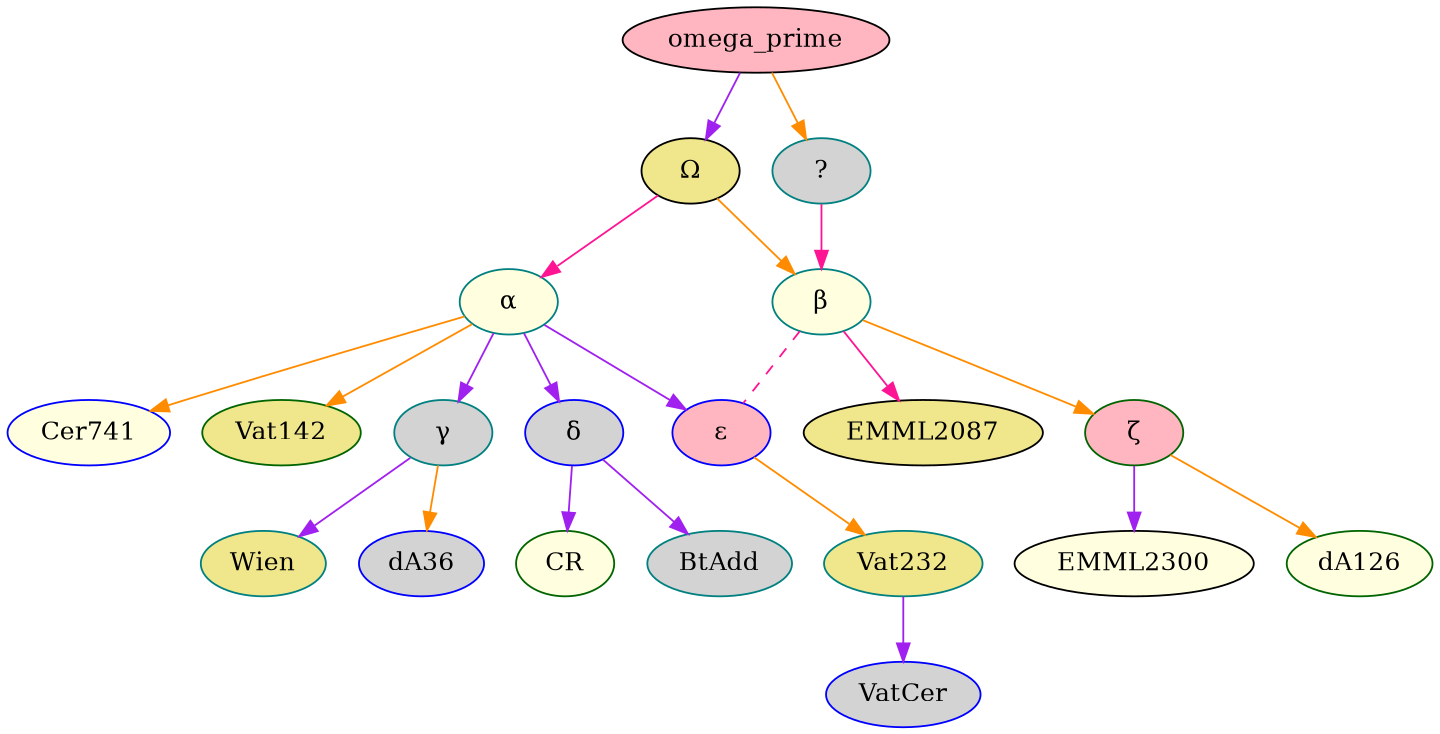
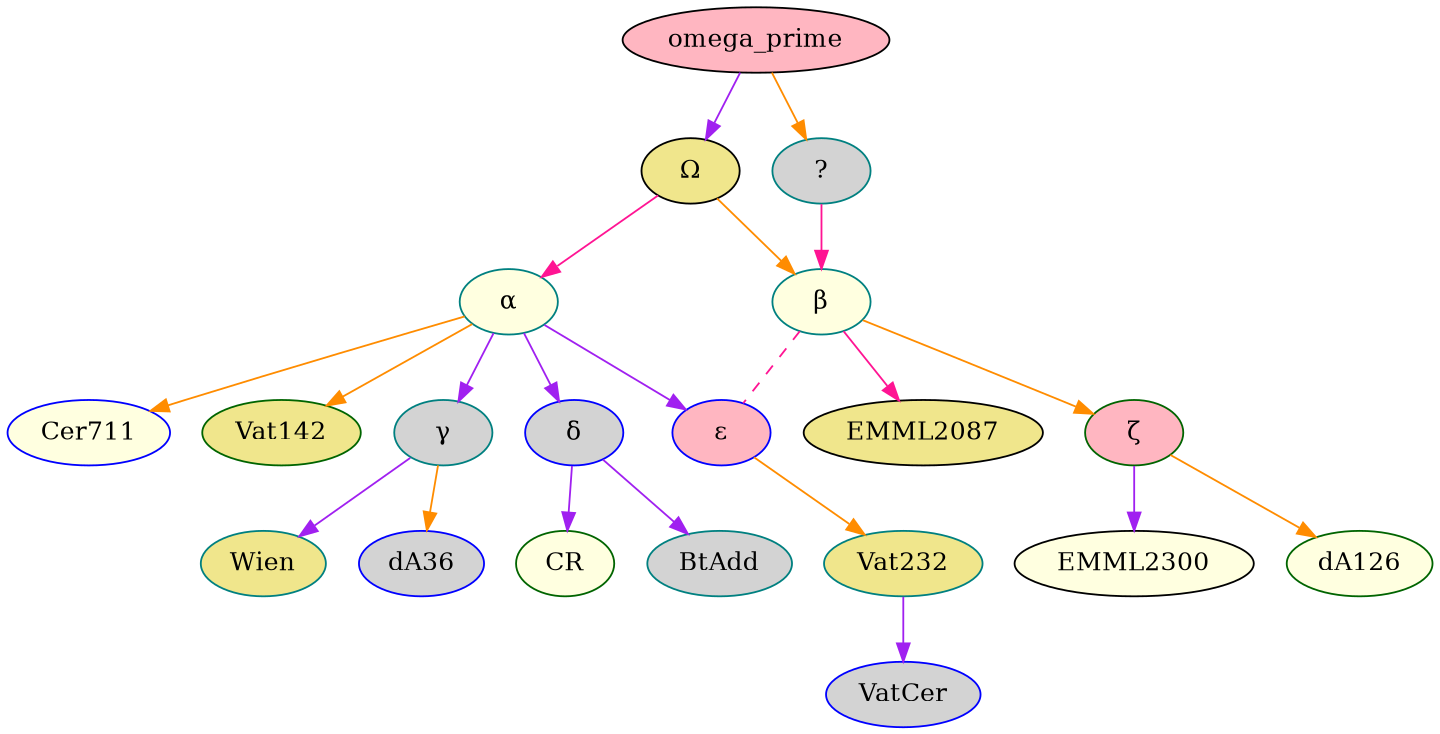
node "Cer741": label "Cer741" -> "Cer711"
